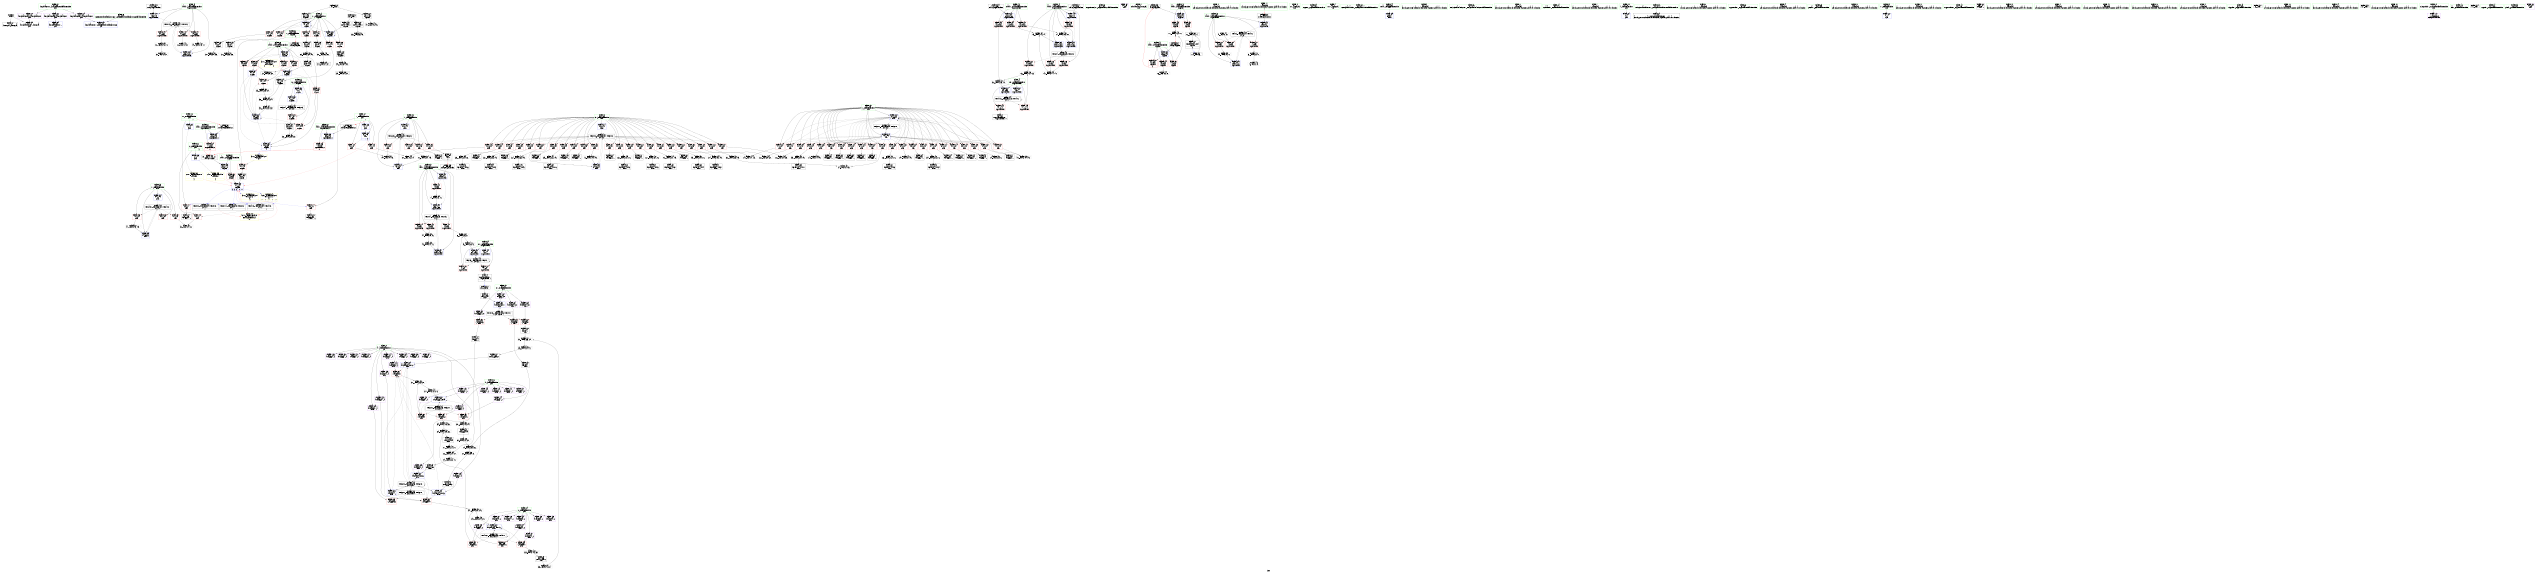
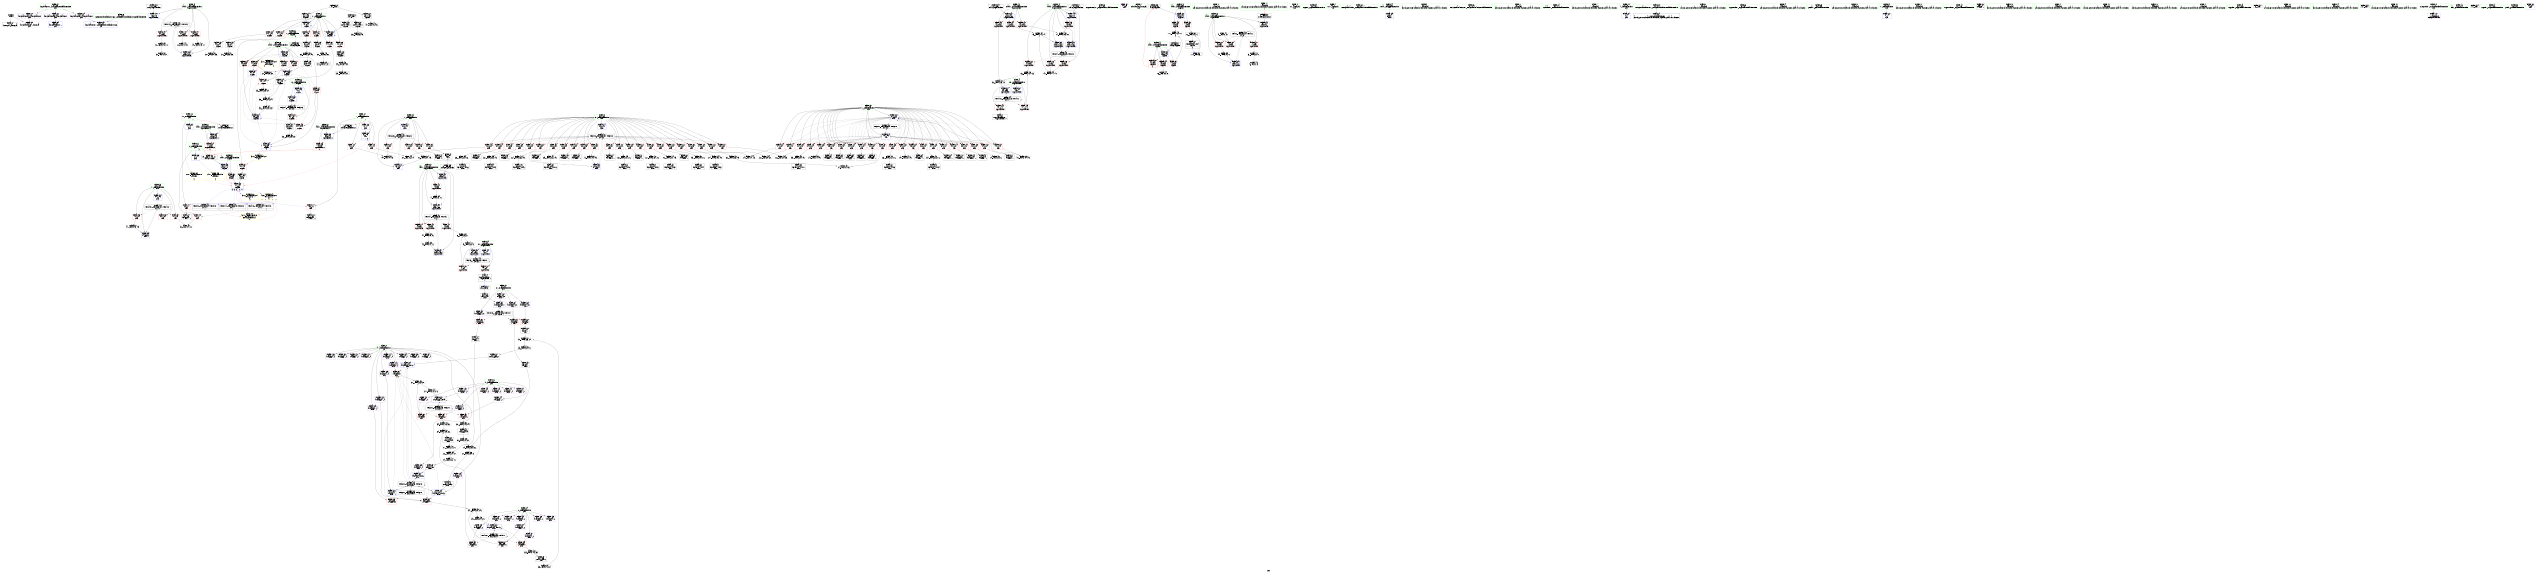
node "NodeID: 105": text "main" -> "cond"
